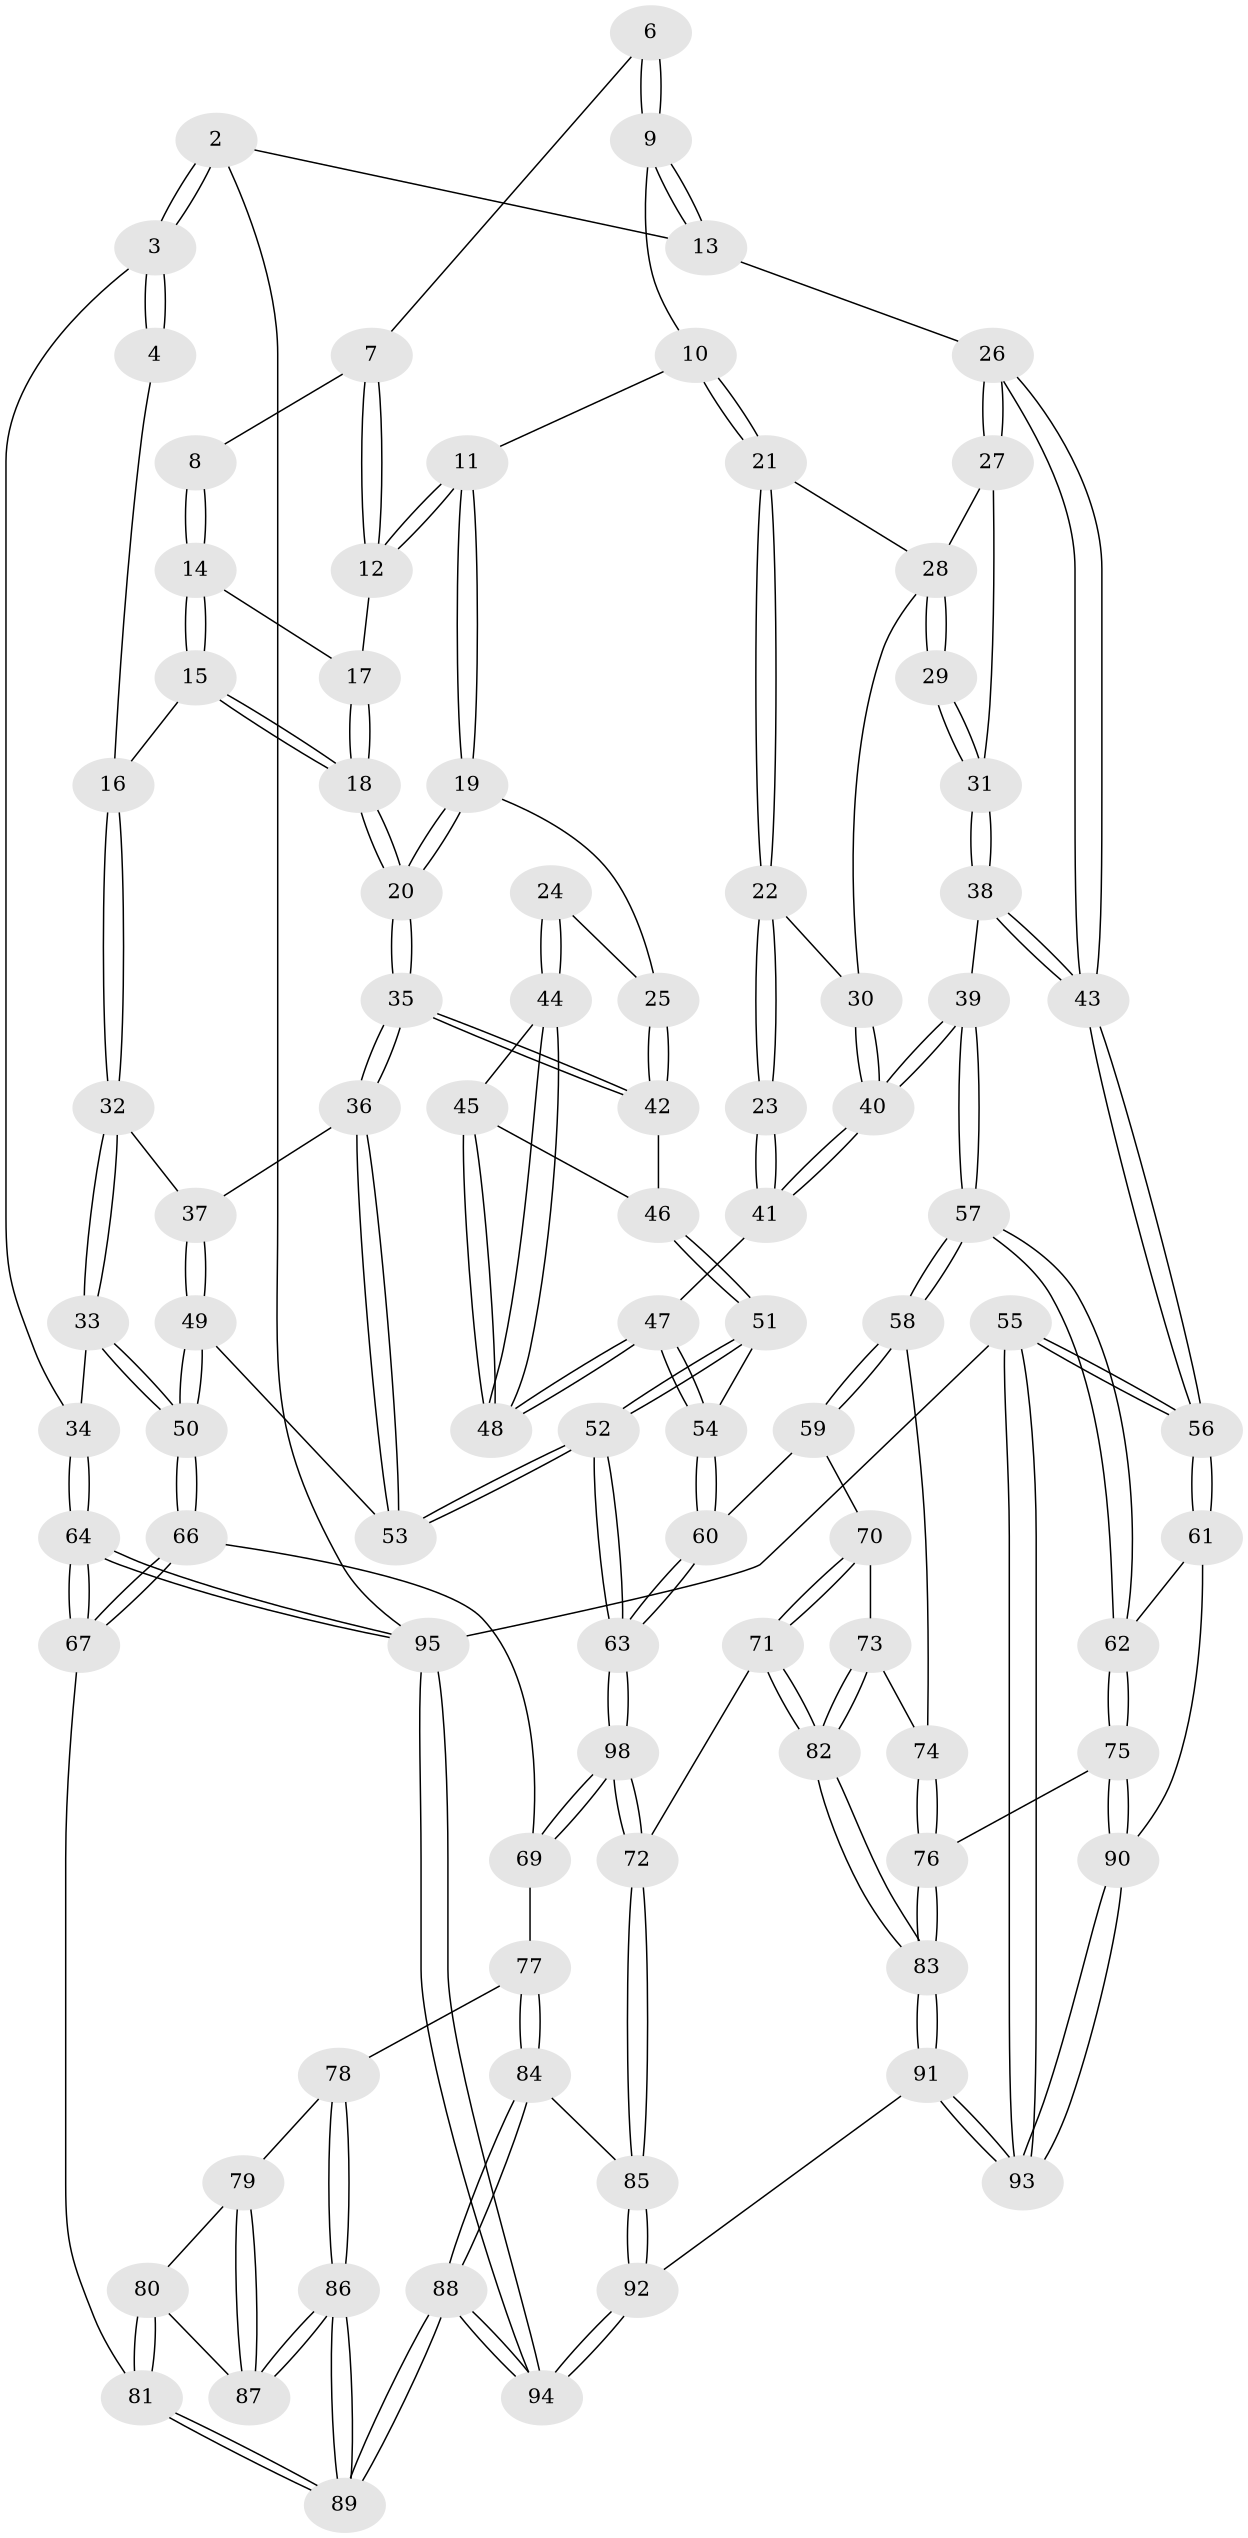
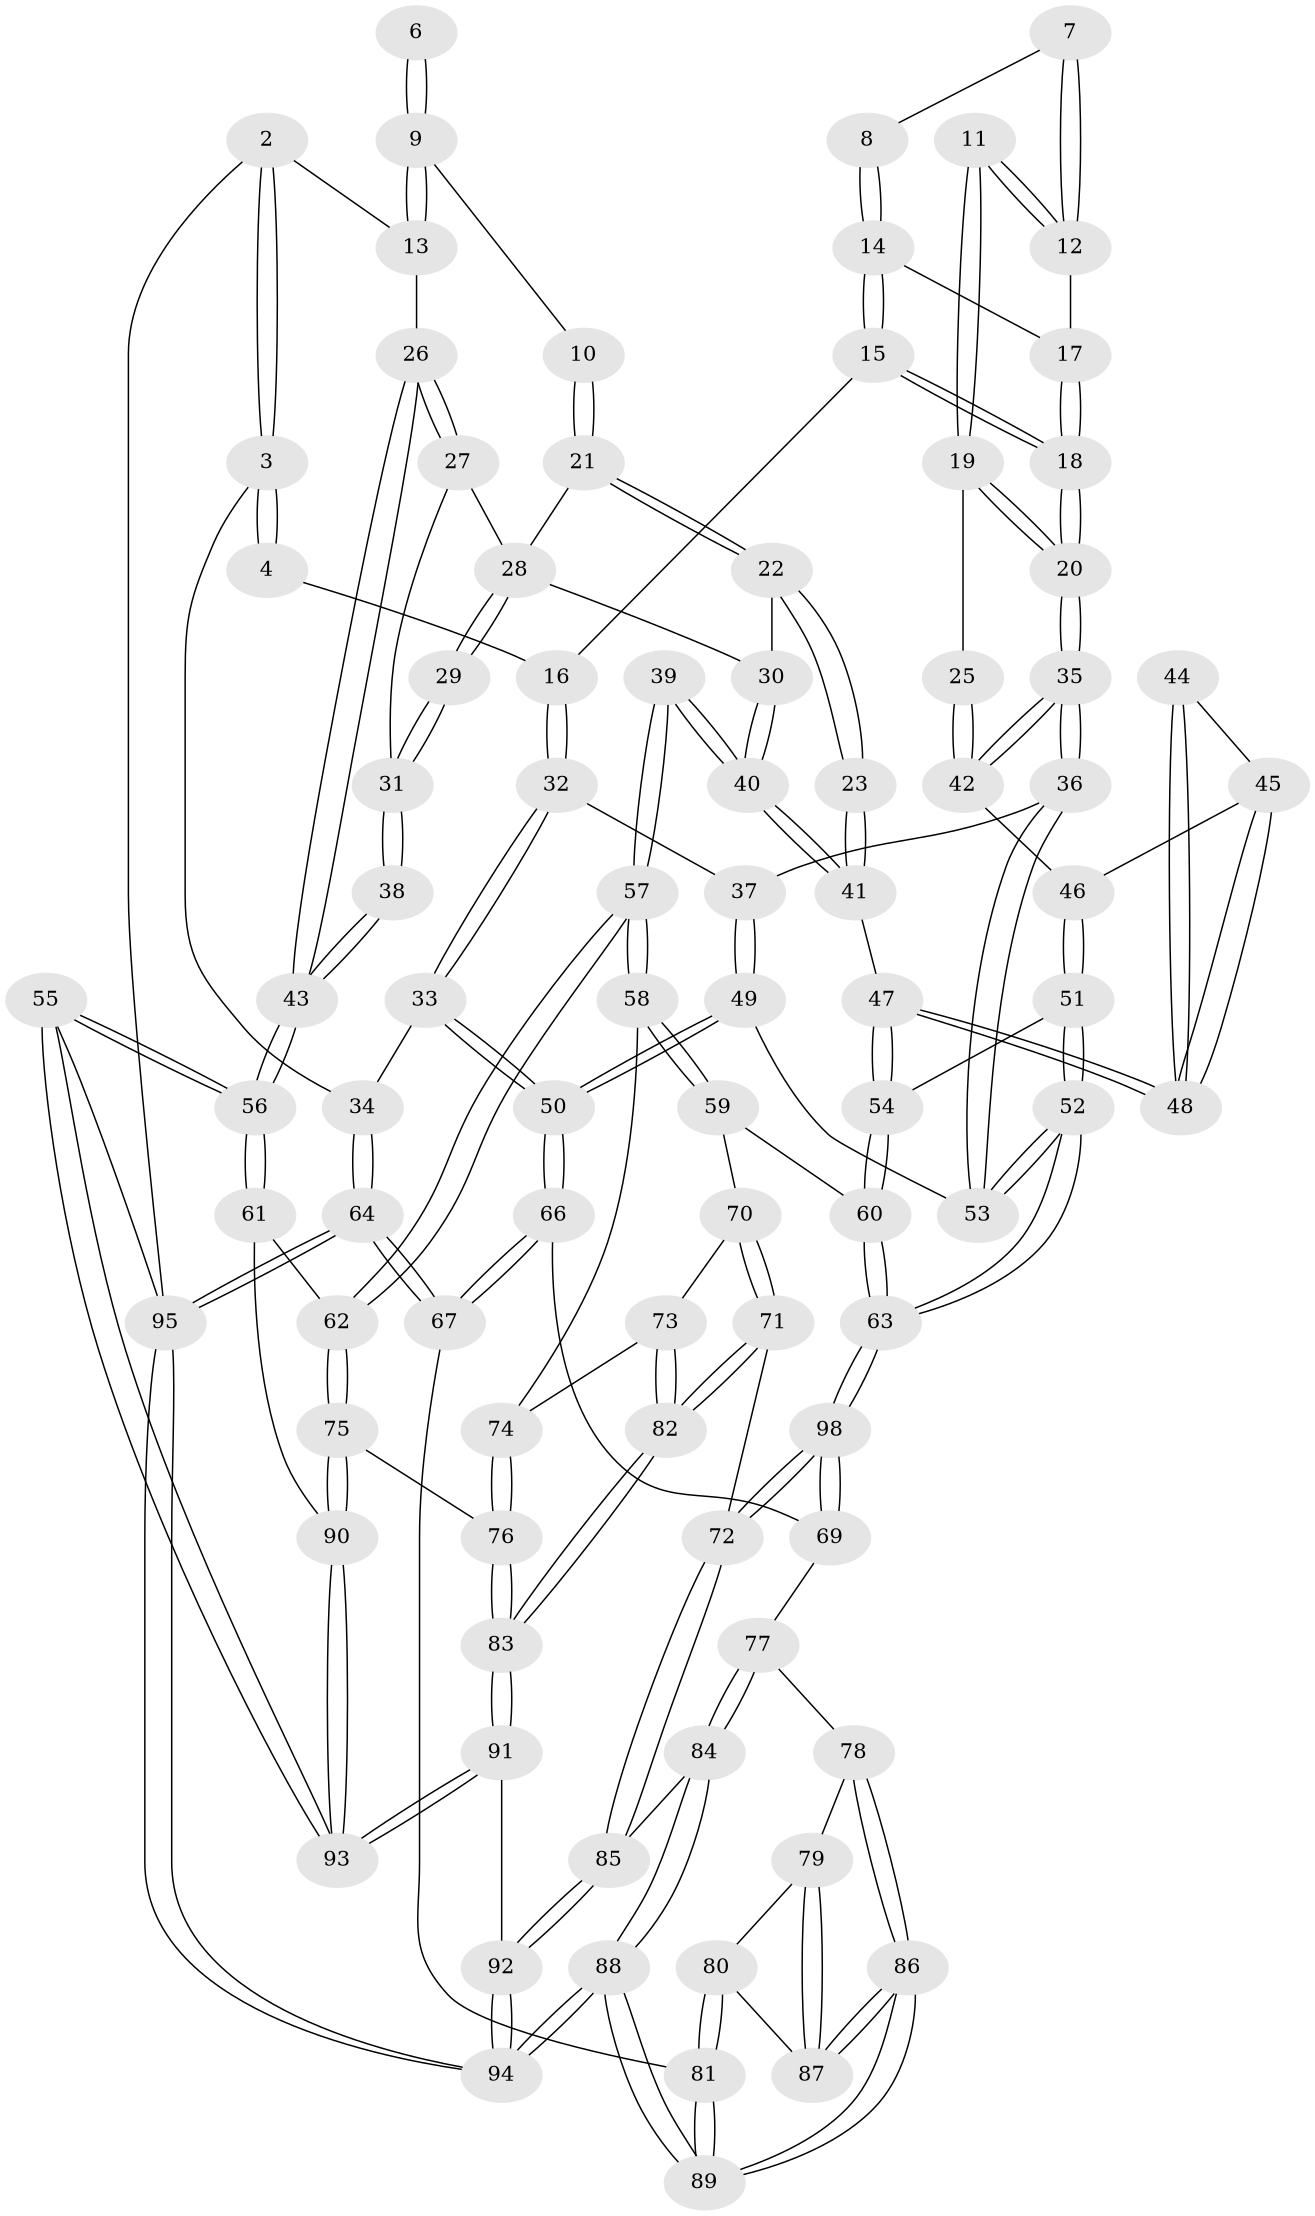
edge "6" -- "7": removed
edge "10" -- "11": removed
node "24": removed
edge "38" -- "39": removed
